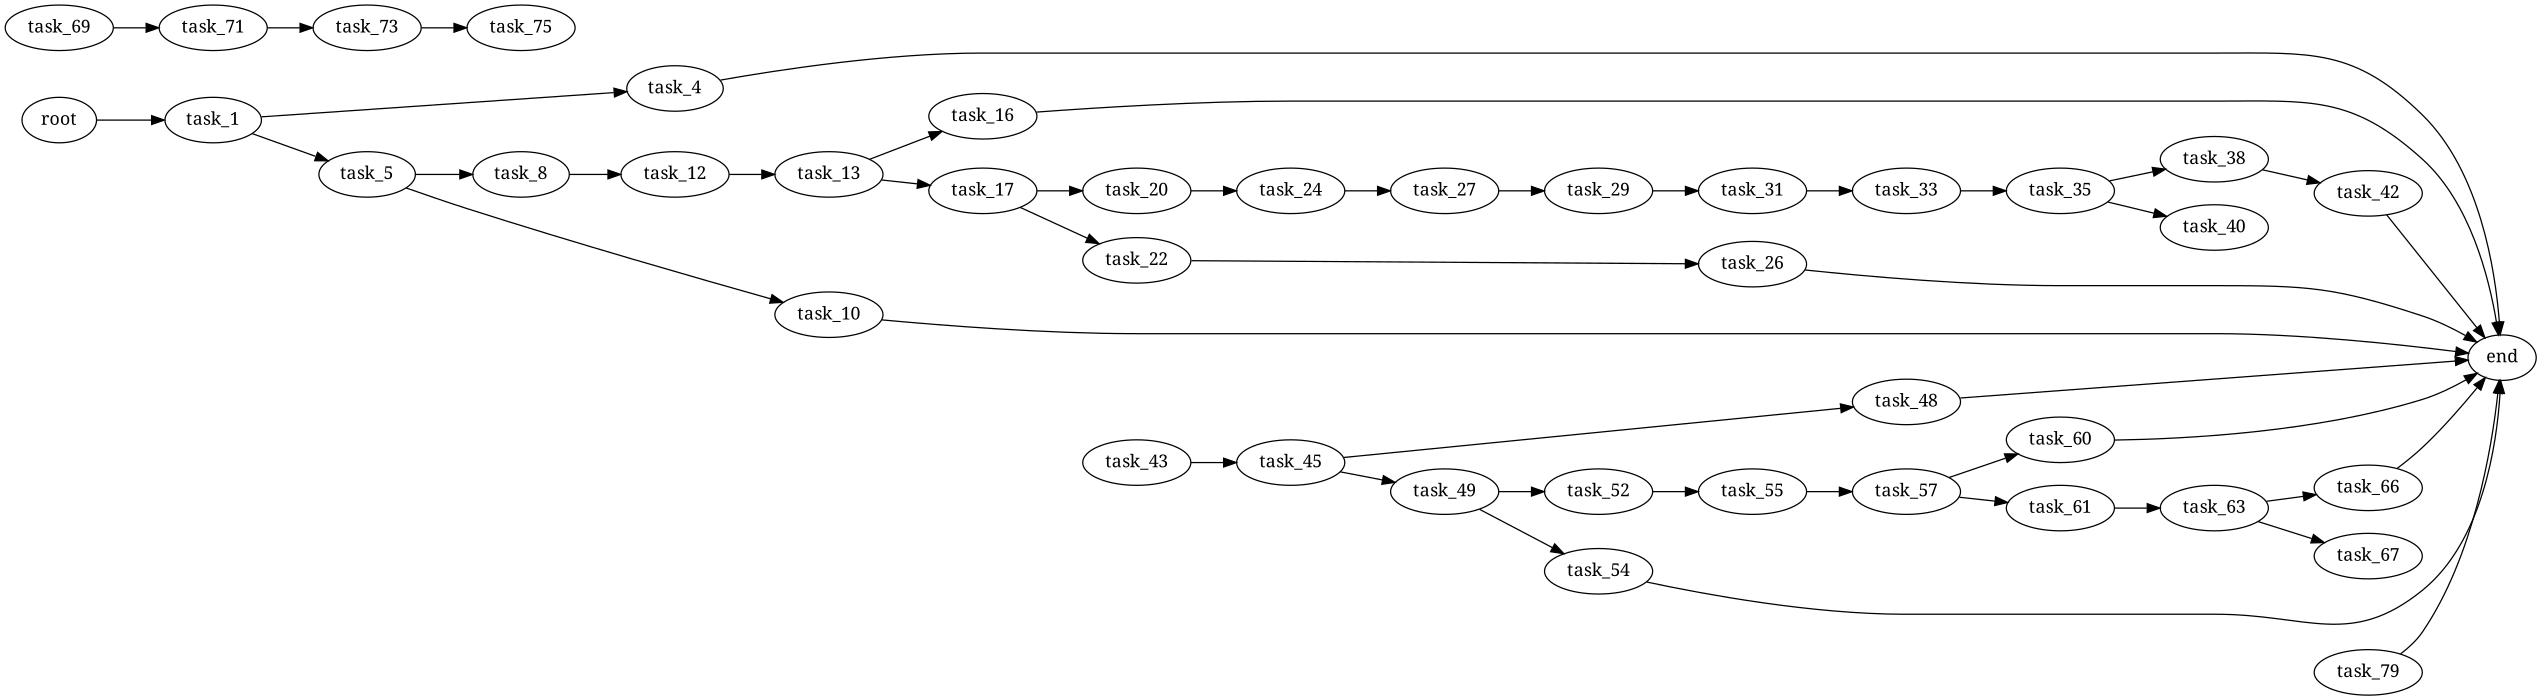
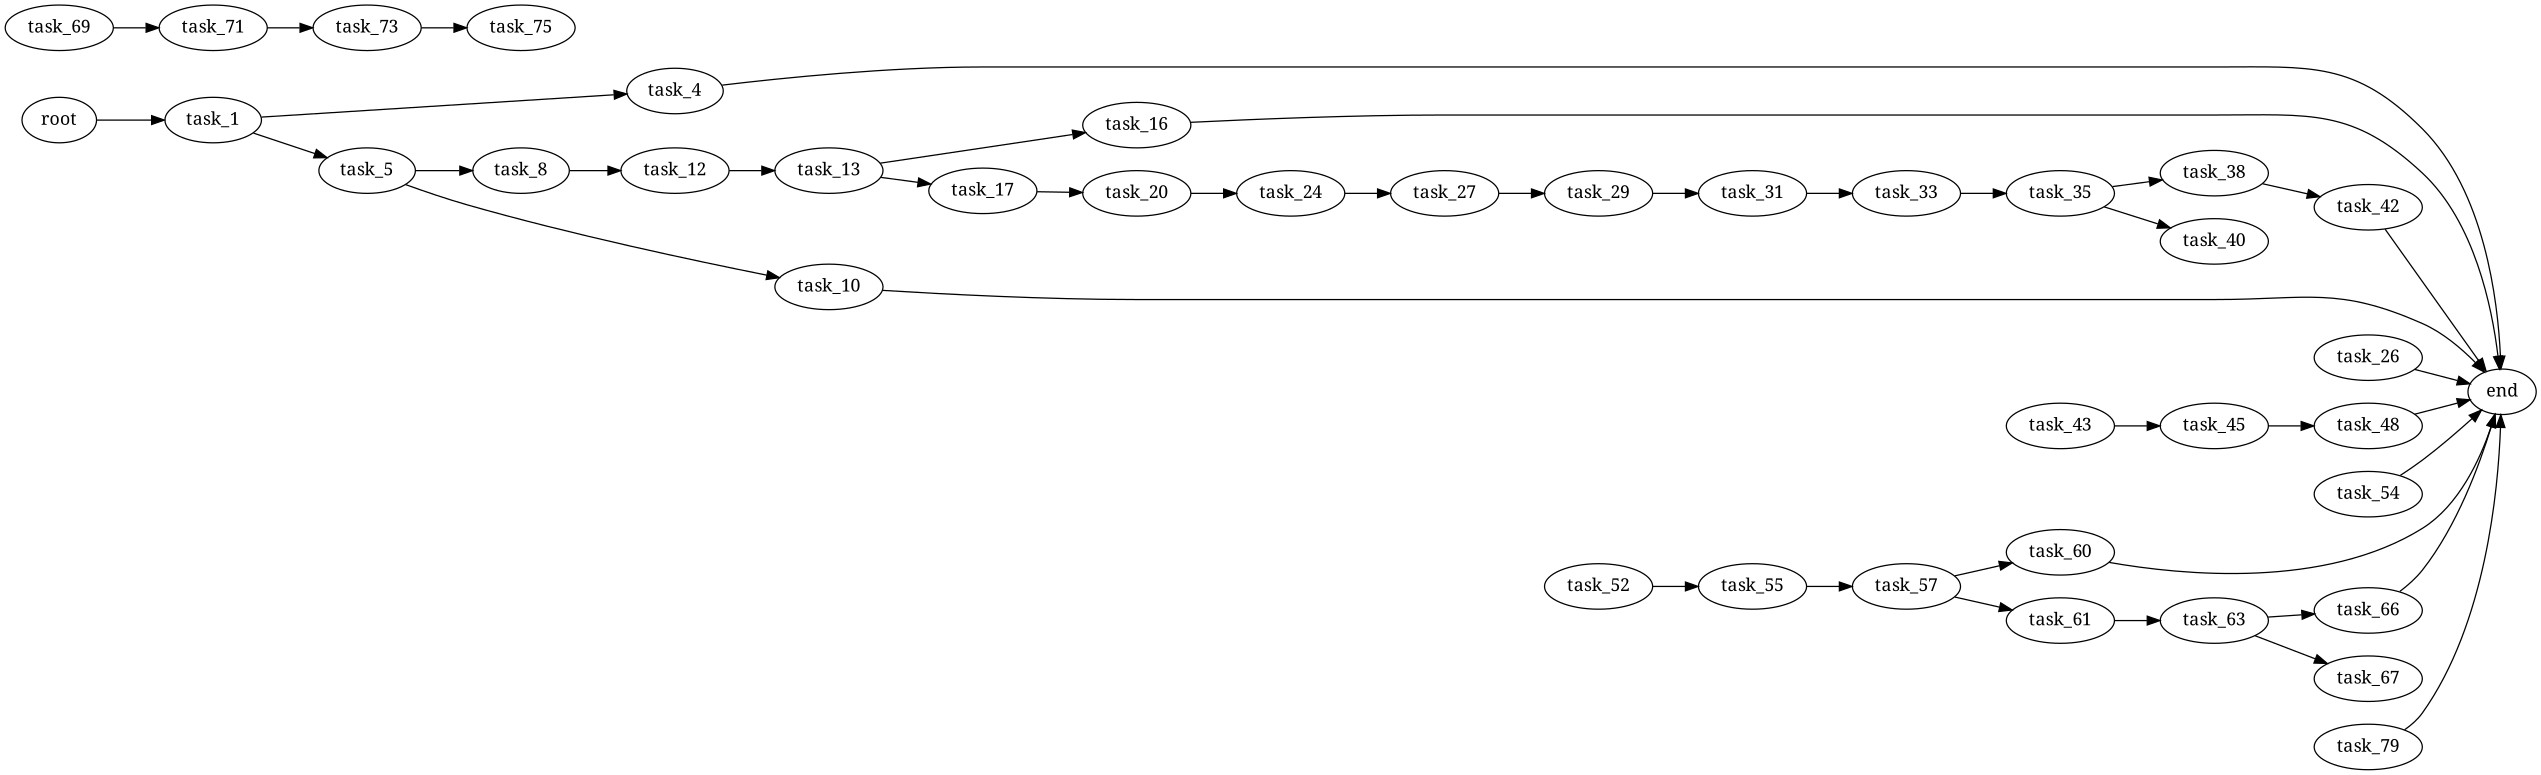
node "task_22": removed
node "task_49": removed
